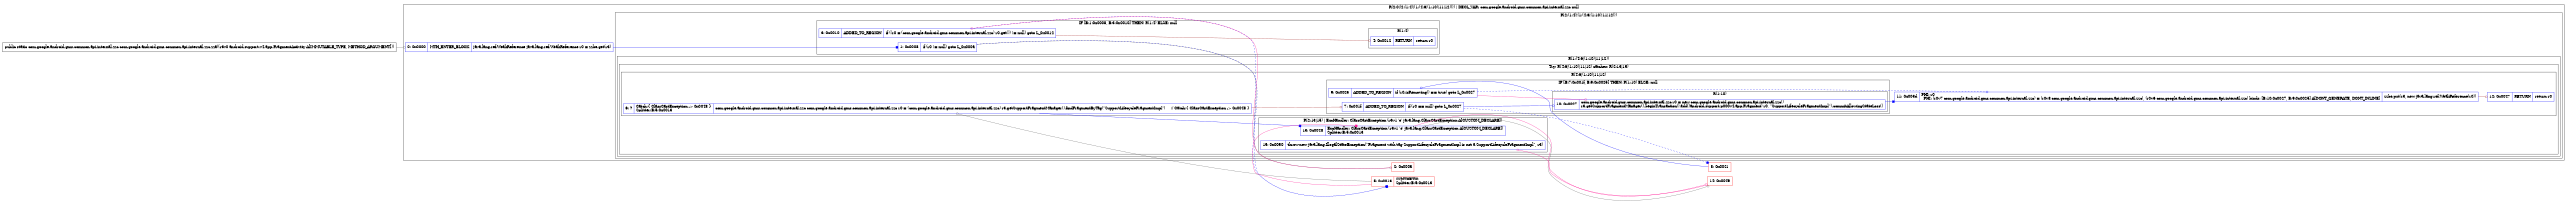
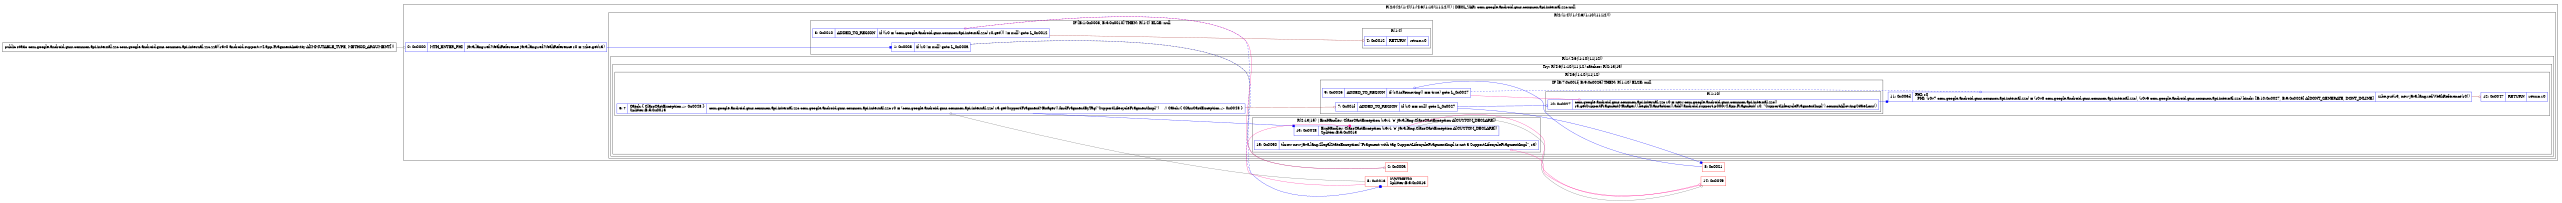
node "0: 0x0000": text "MTH_ENTER_BLOCK" -> "MTH_ENTER_PHI"
edge "7: 0x001f" -> "8: 0x0021": style dashed -> solid
